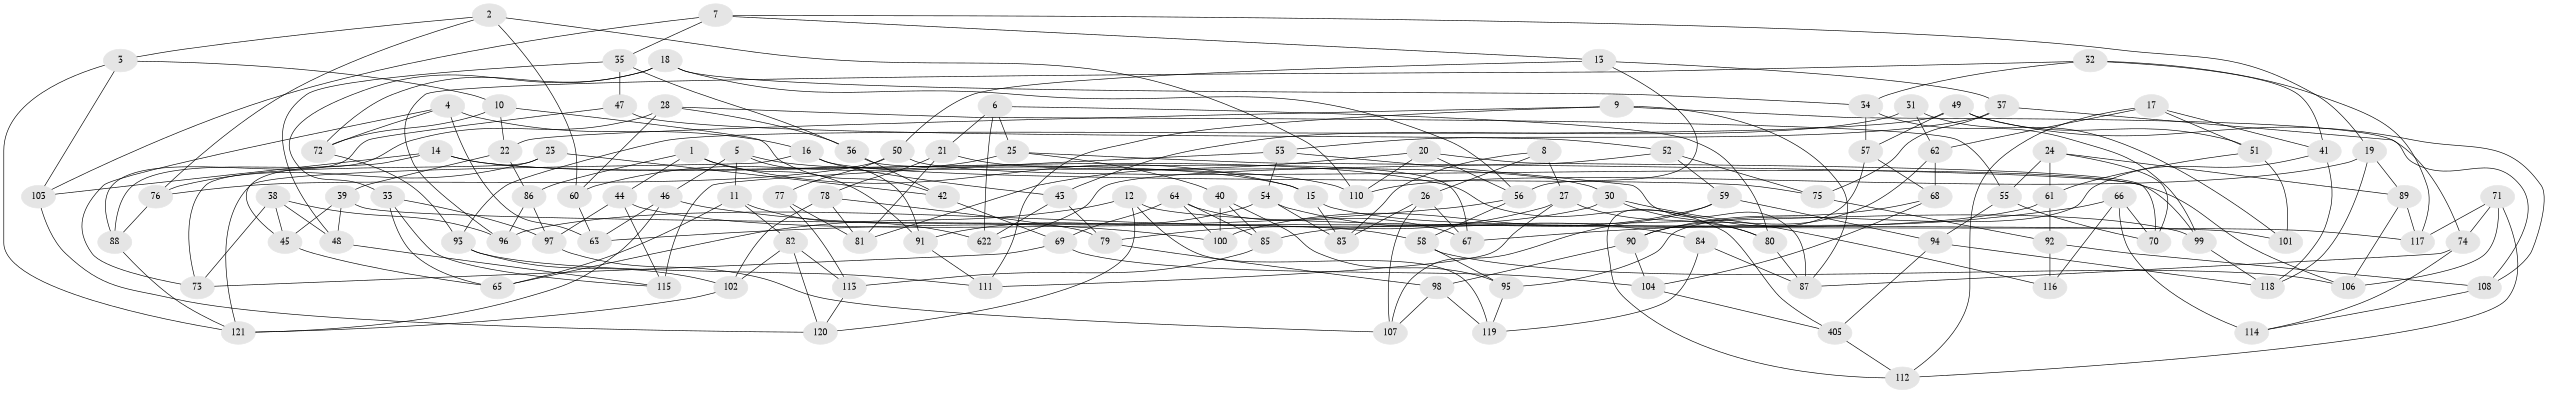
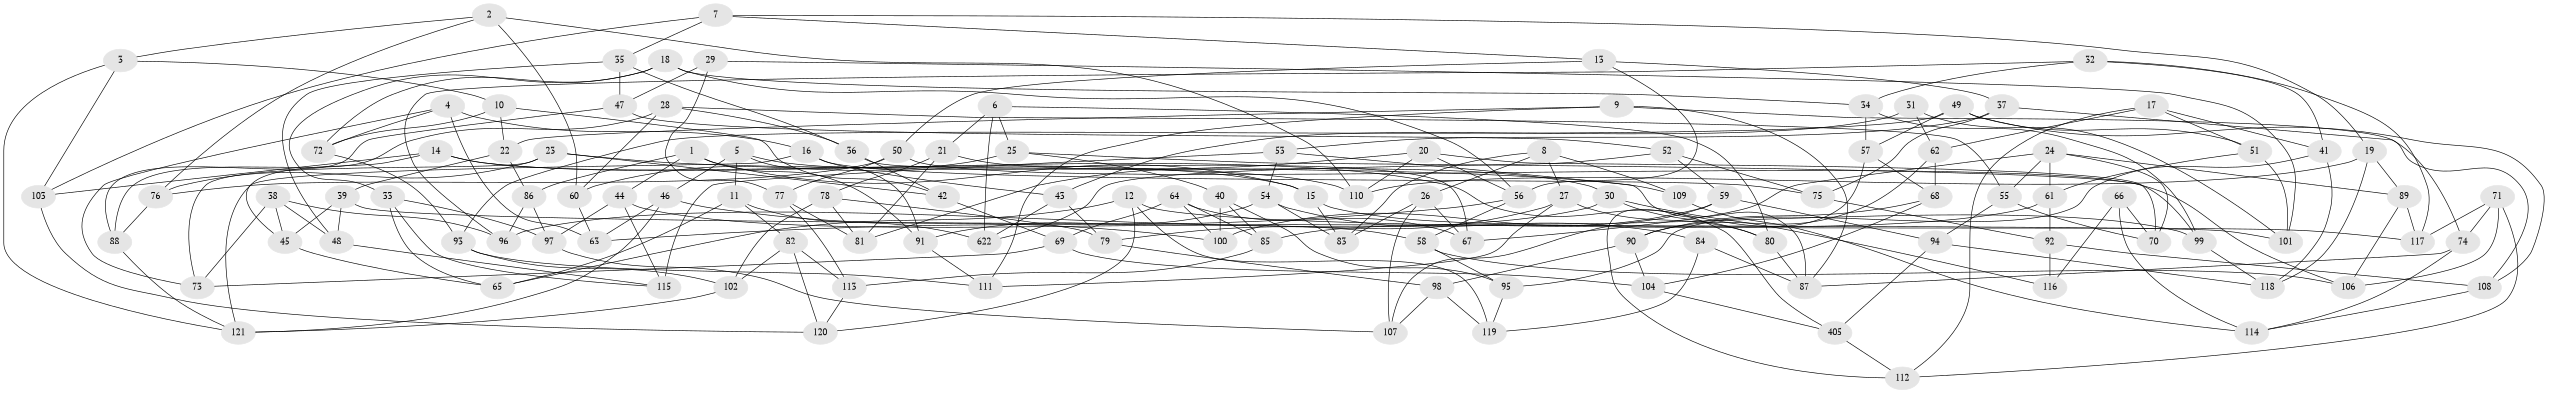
node "29": added
node "109": added
edge "66" -- "67": now "24" -- "67"
